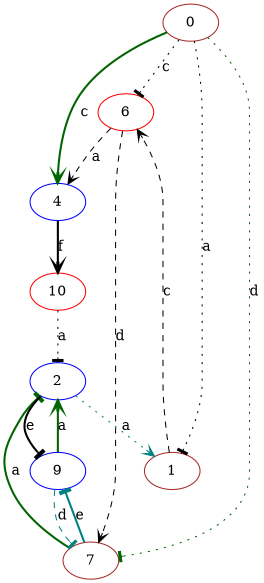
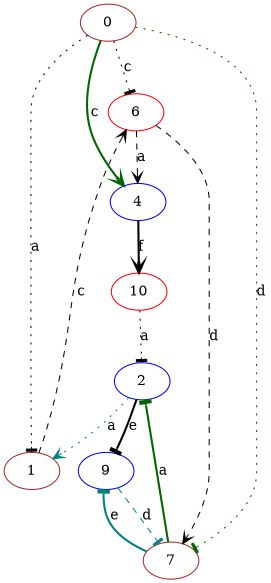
edge "9" -> "2": removed, label "a"
